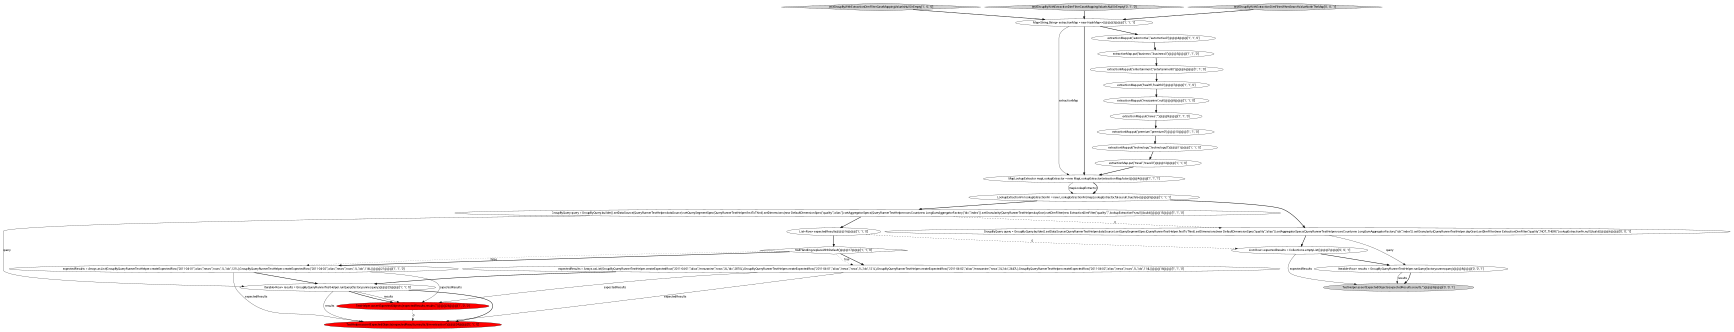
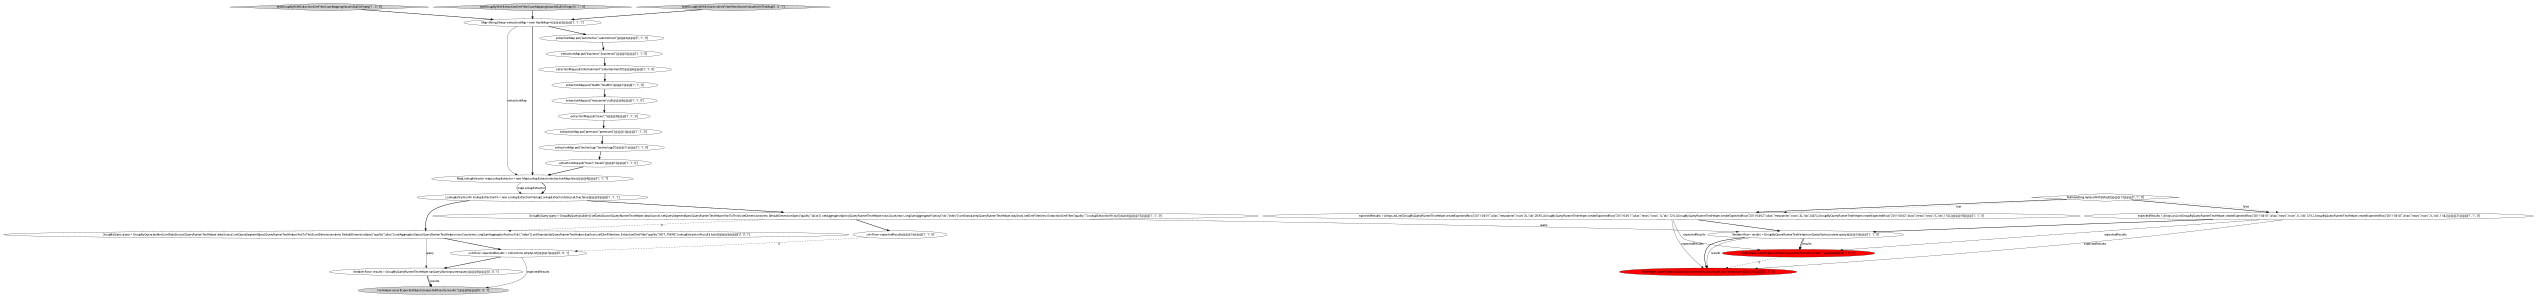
edge "List<Row> expectedResults@@@16@@@['1', '1', '0']" -> "NullHandling.replaceWithDefault()@@@17@@@['1', '1', '0']": removed
